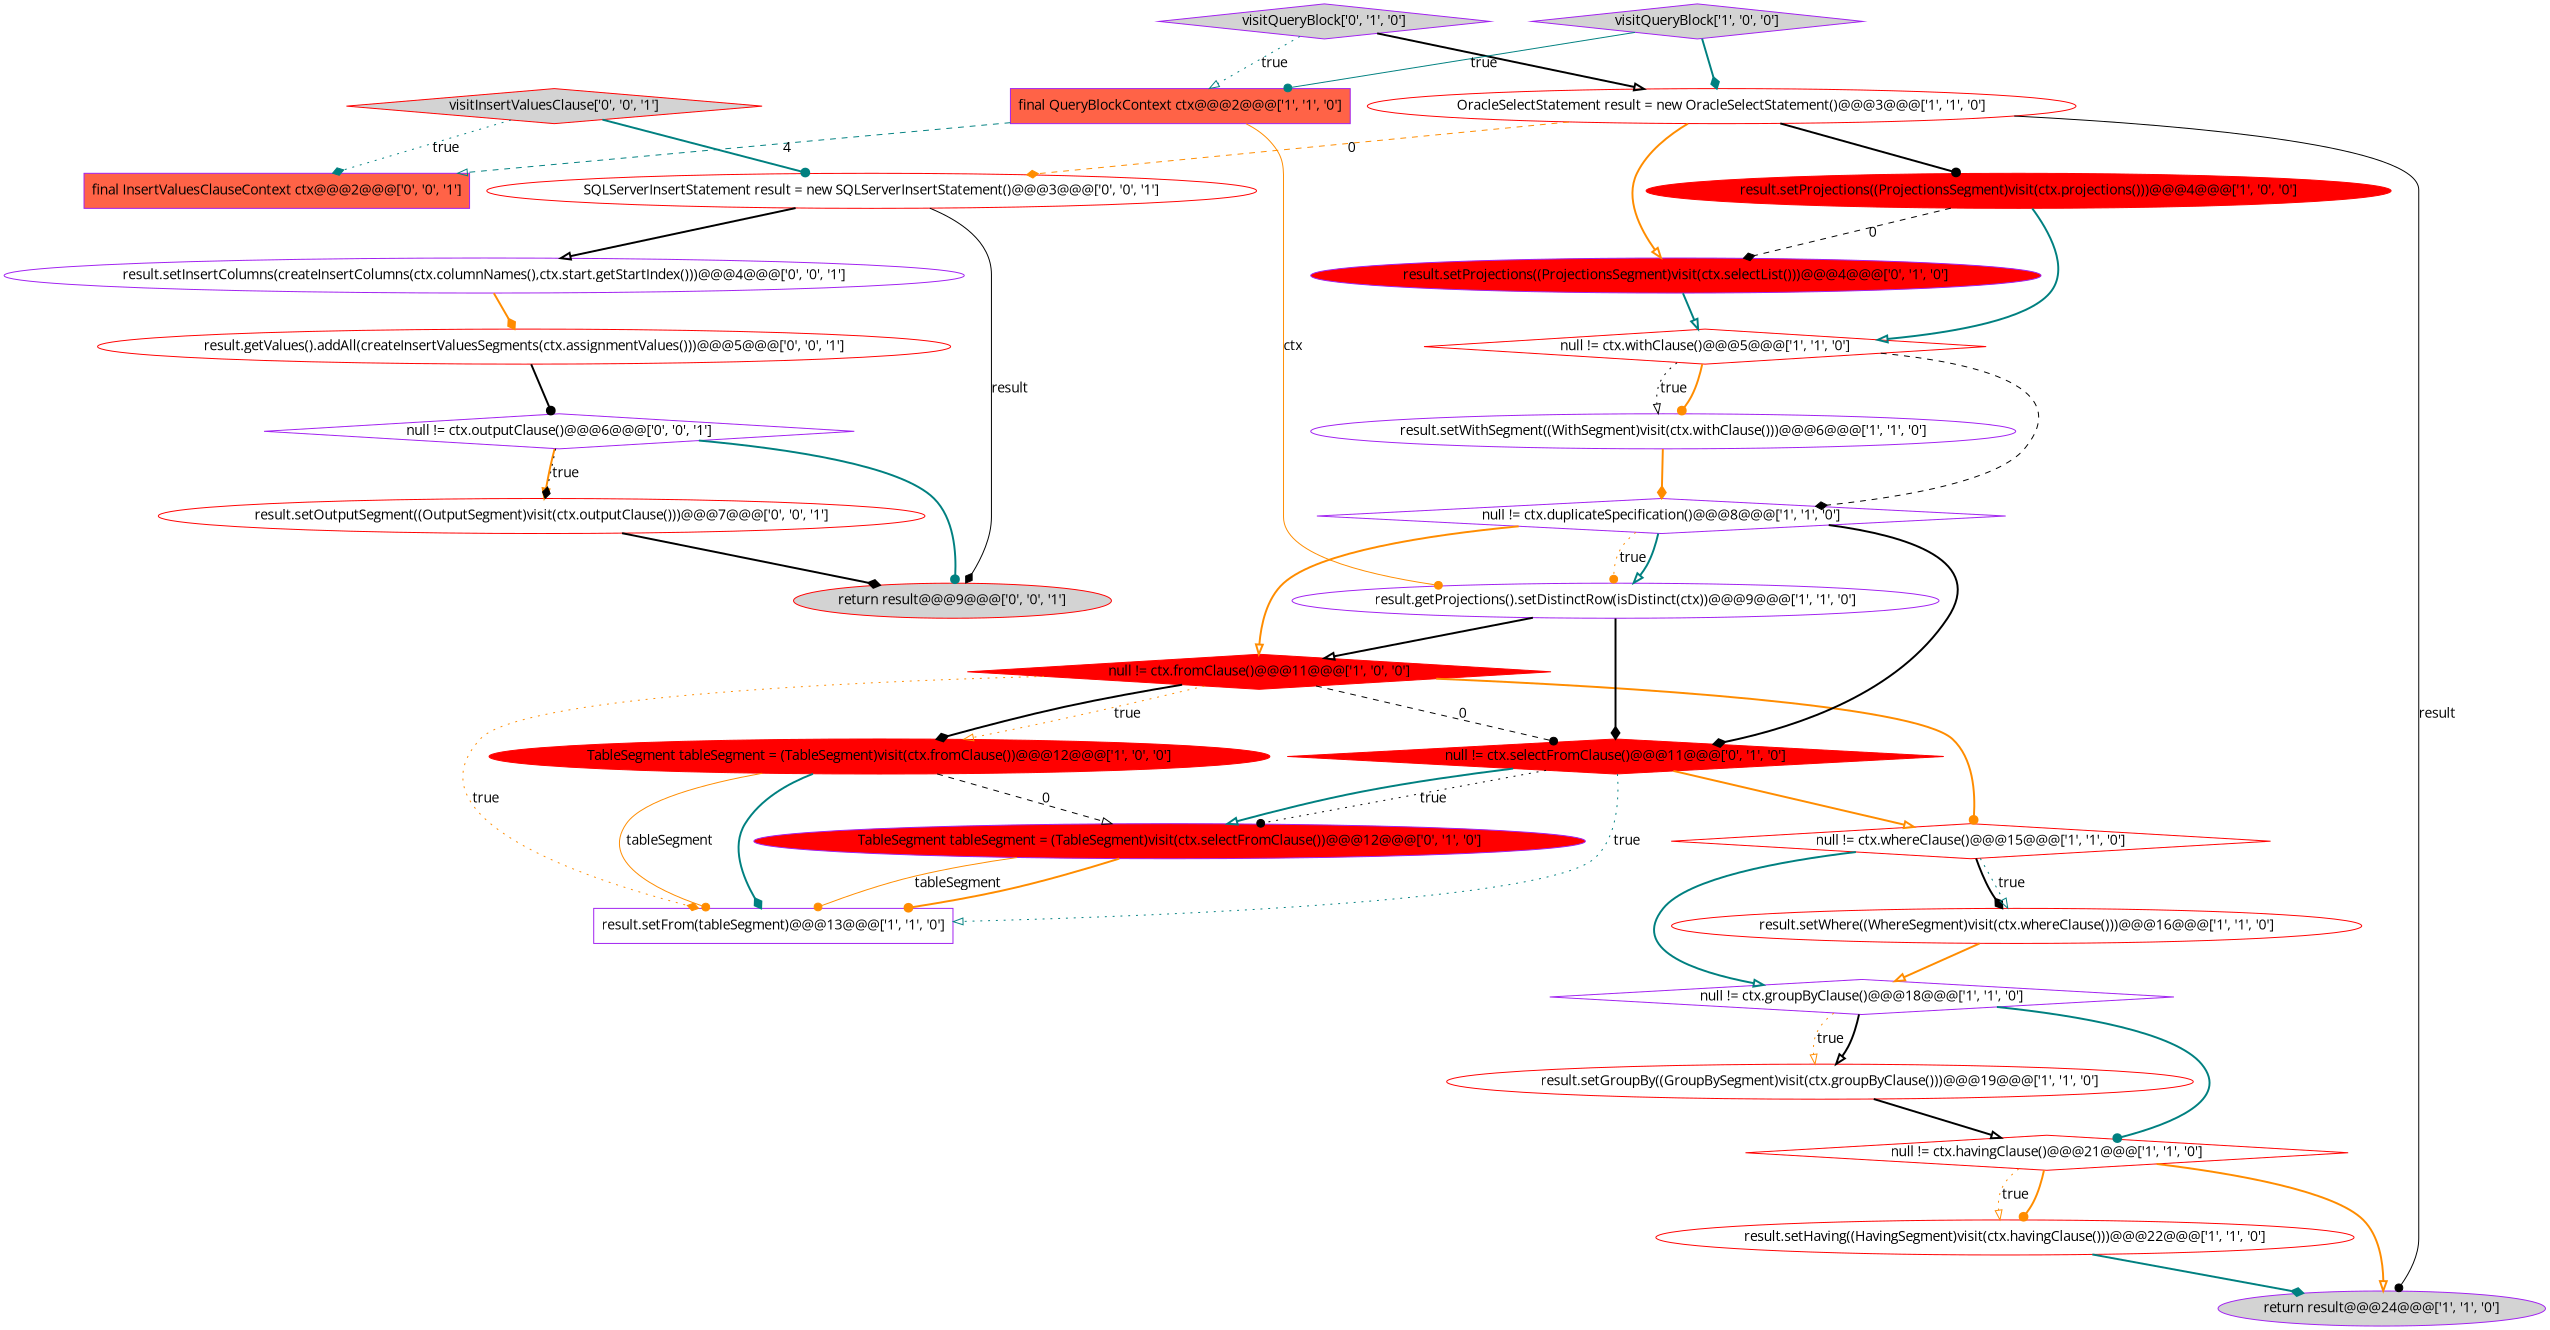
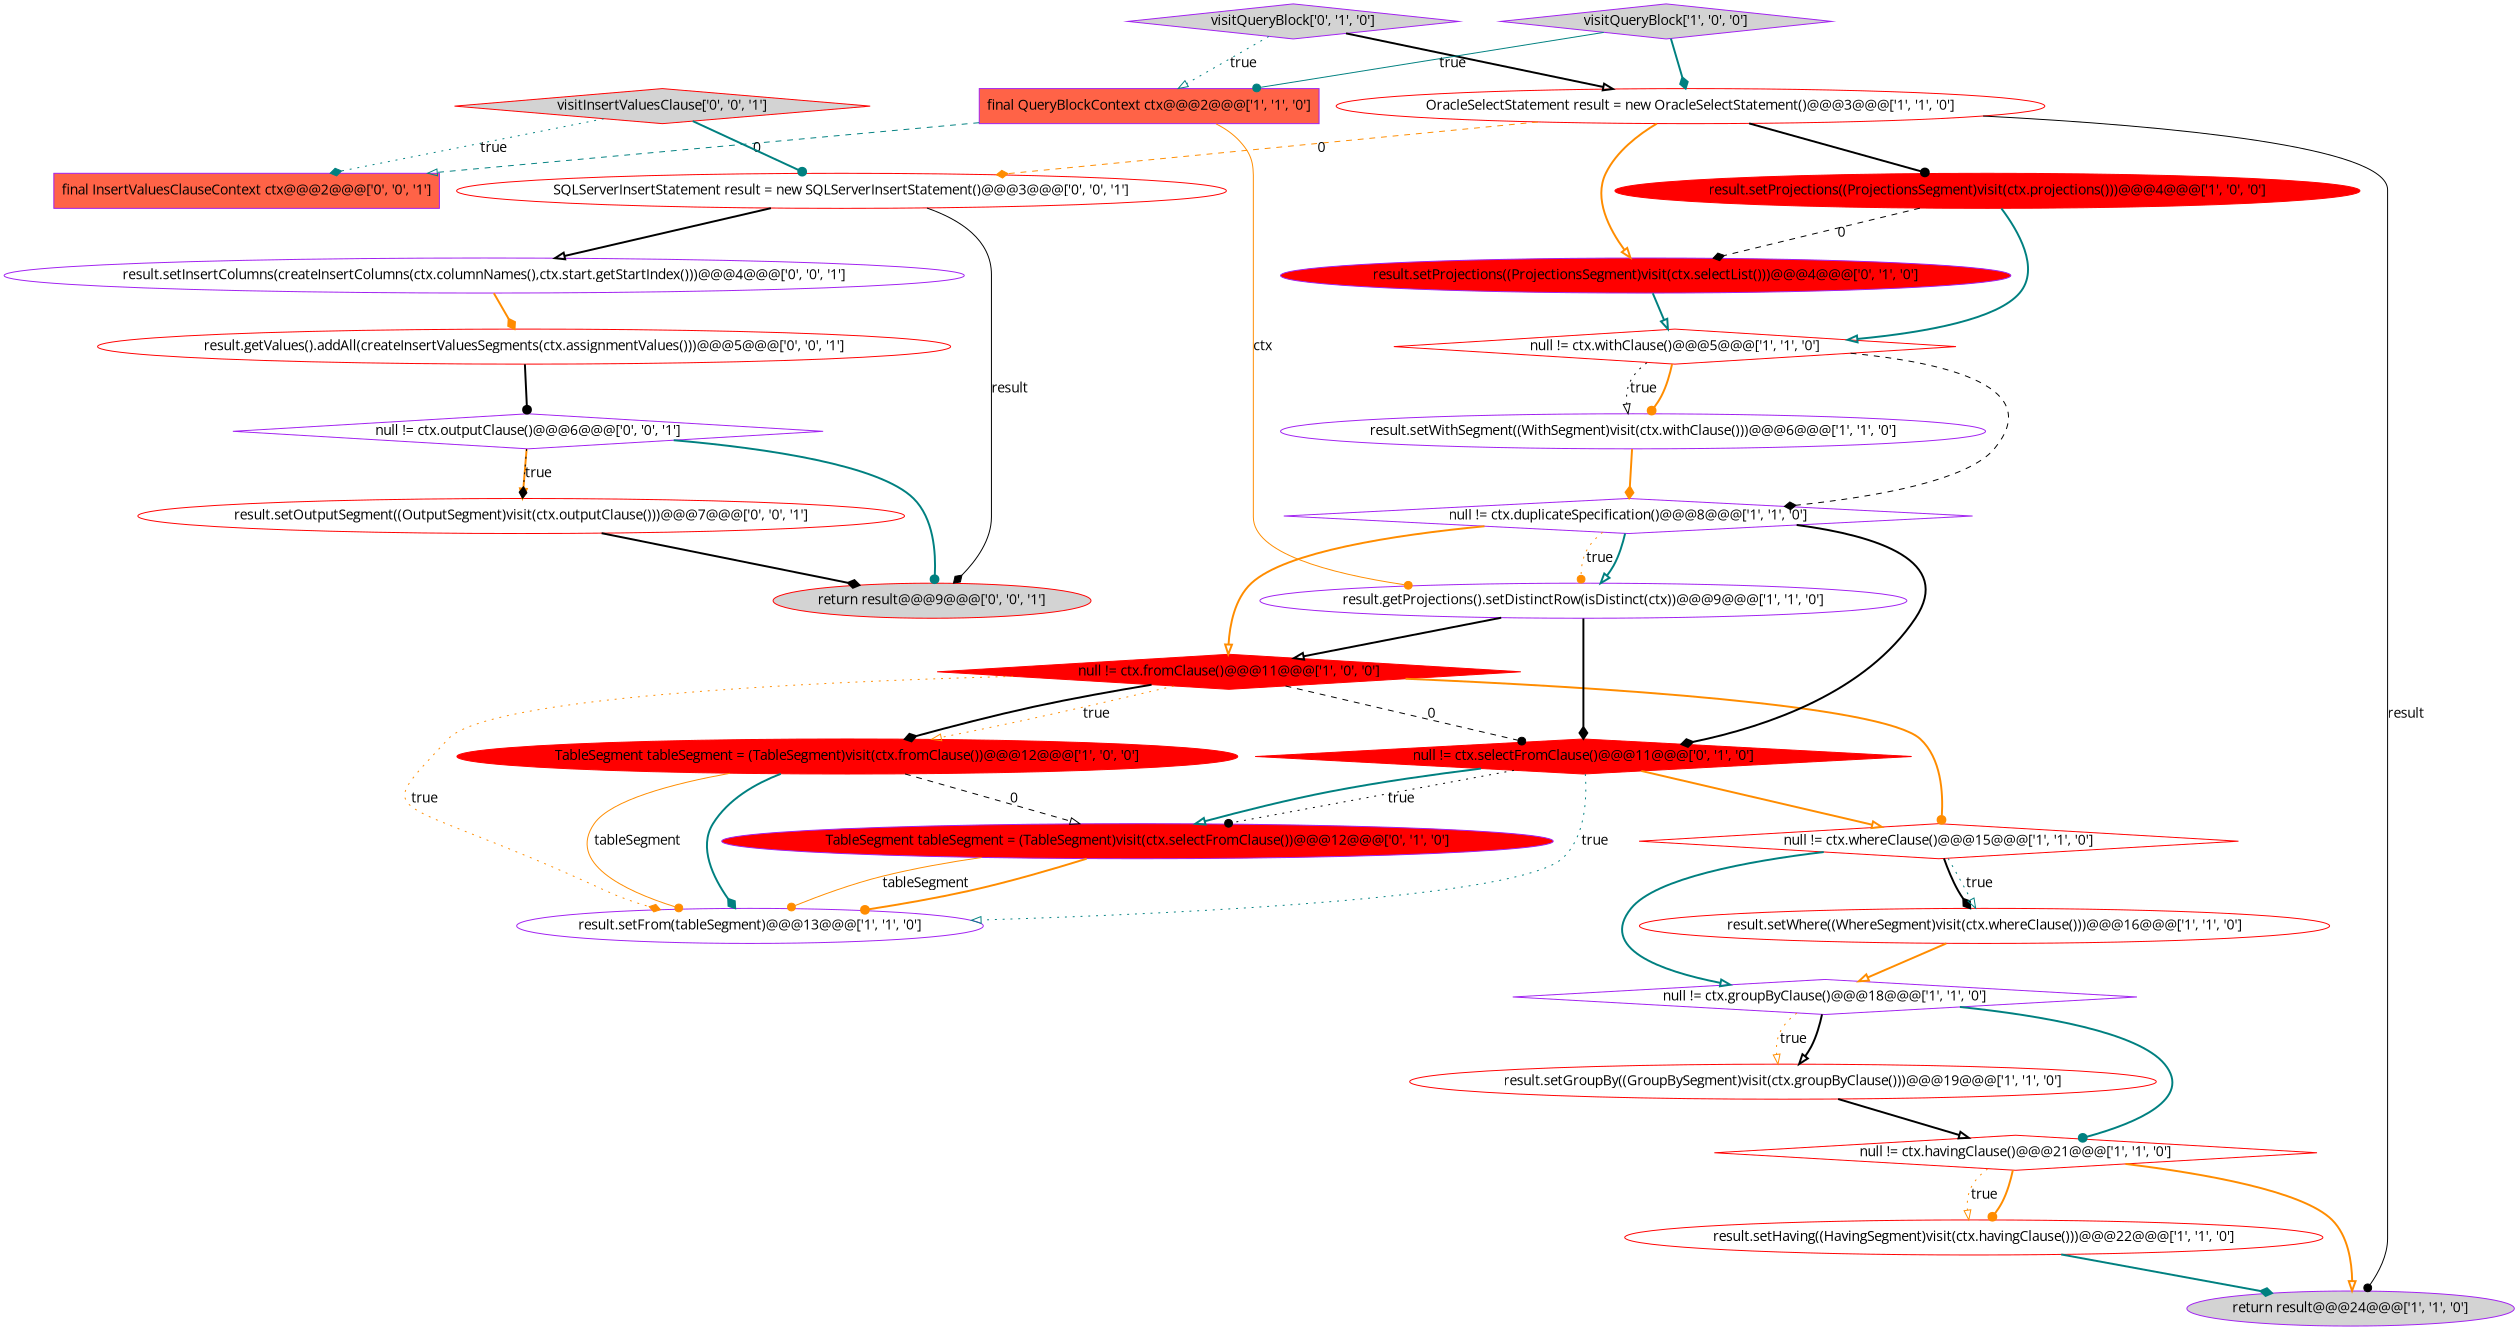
edge "final QueryBlockContext ctx@@@2@@@['1', '1', '0']" -> "final InsertValuesClauseContext ctx@@@2@@@['0', '0', '1']": label "4" -> "0"
node "result.setFrom(tableSegment)@@@13@@@['1', '1', '0']": shape box -> ellipse
